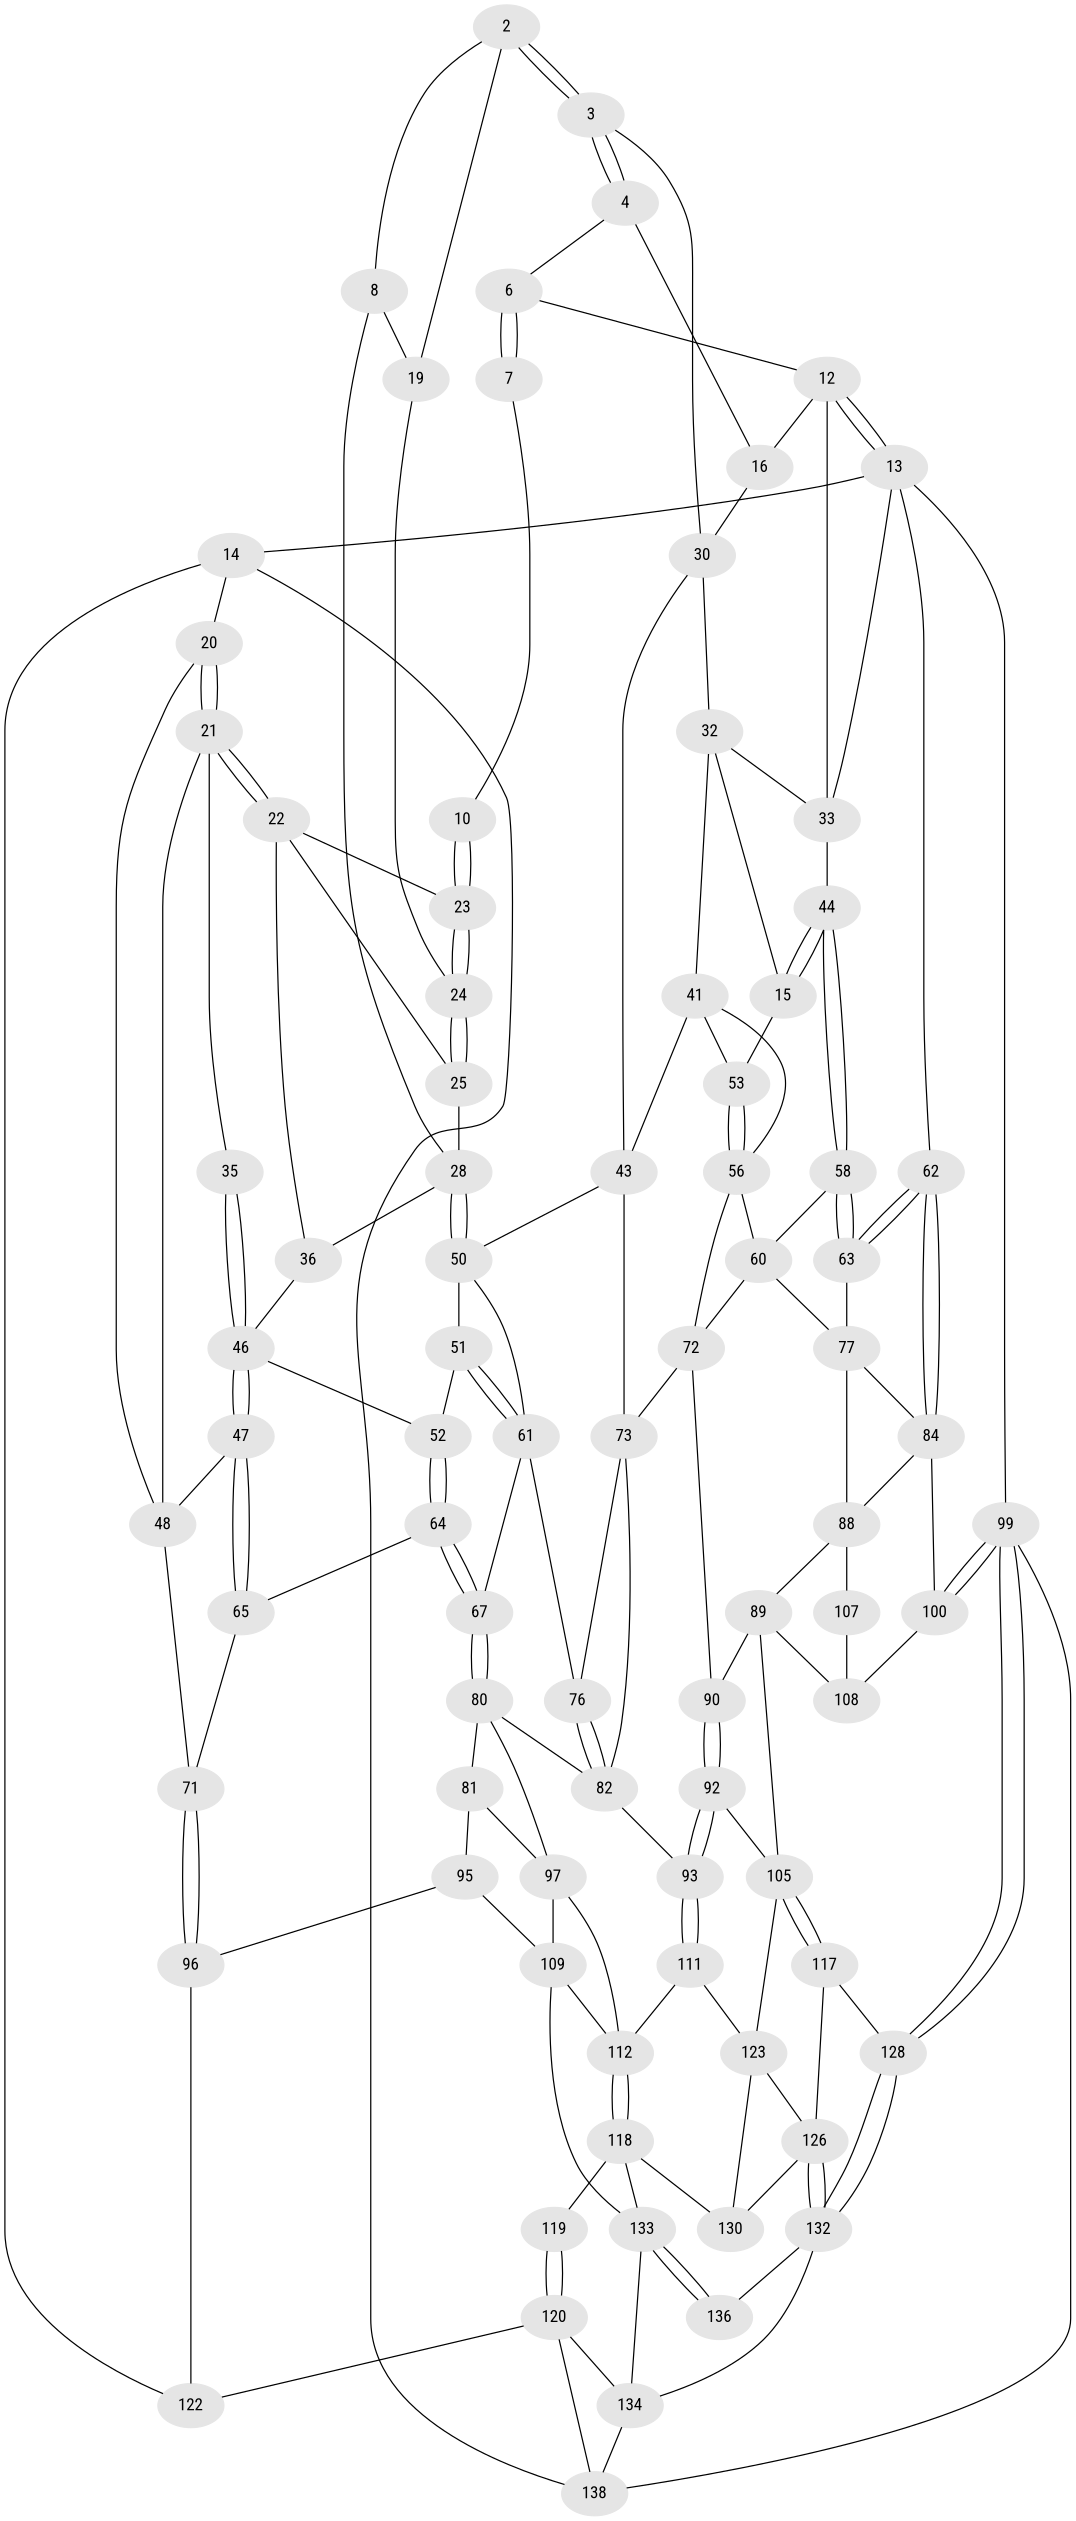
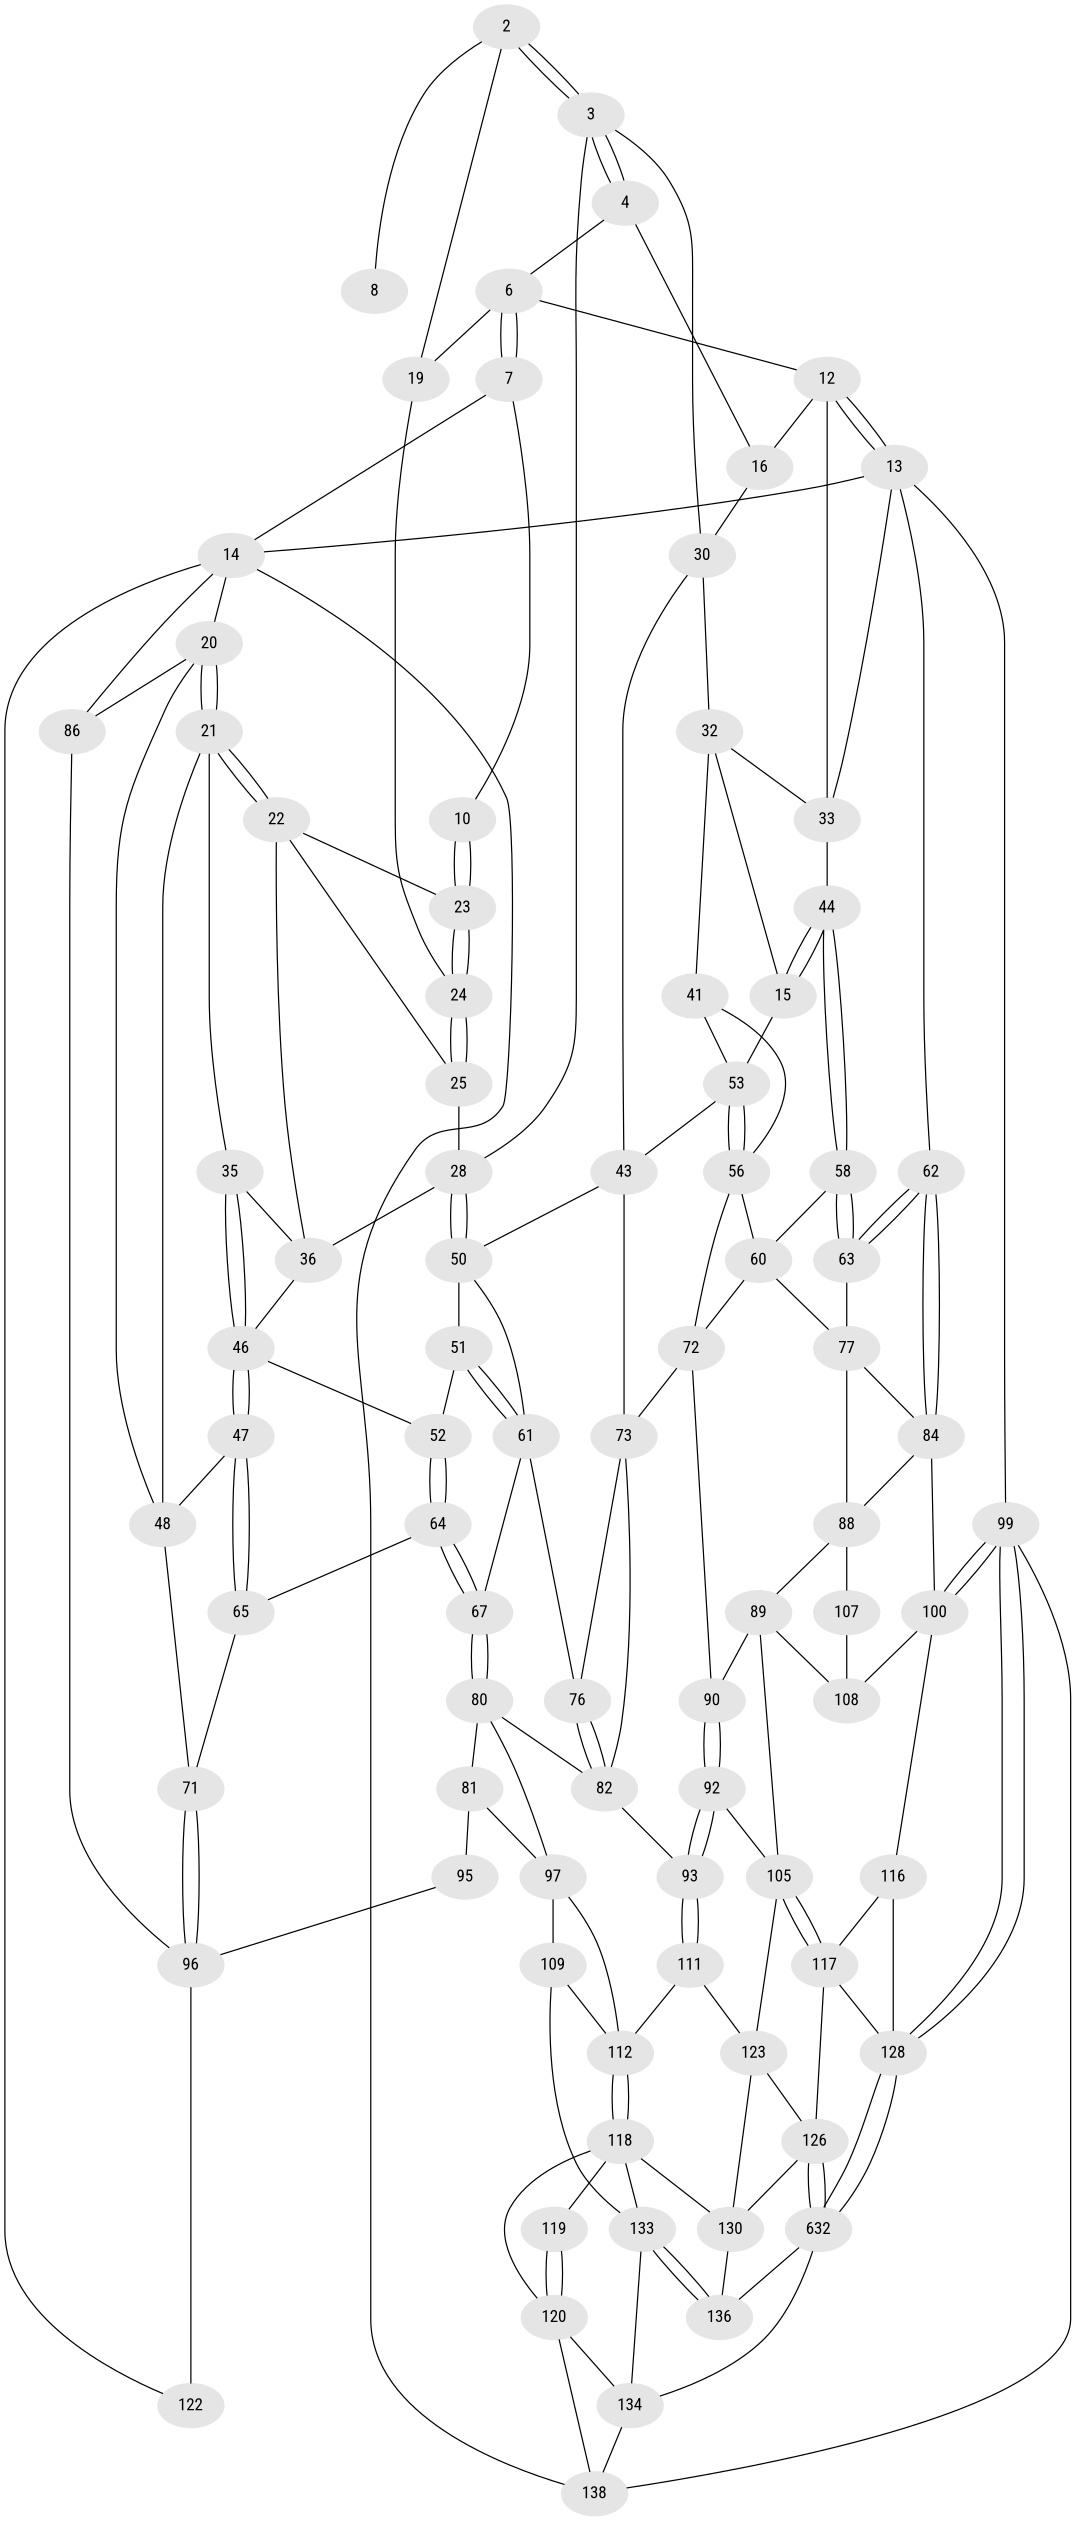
edge "8" -- "19": now "6" -- "19"
edge "7" -- "14": added
node "86": added
edge "8" -- "28": now "3" -- "28"
edge "41" -- "43": now "53" -- "43"
edge "35" -- "36": added
node "116": added
edge "95" -- "109": removed
node "132": label "132" -> "632"
edge "130" -- "136": added
edge "120" -- "122": now "120" -- "118"
